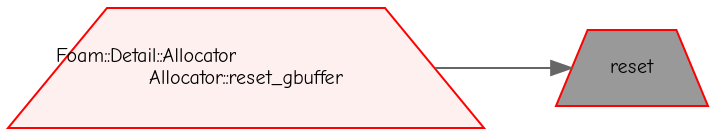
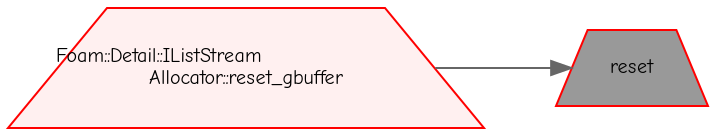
node "Foam::Detail::Allocator Allocator::reset_gbuffer": label "Foam::Detail::Allocator Allocator::reset_gbuffer" -> "Foam::Detail::IListStream Allocator::reset_gbuffer"
